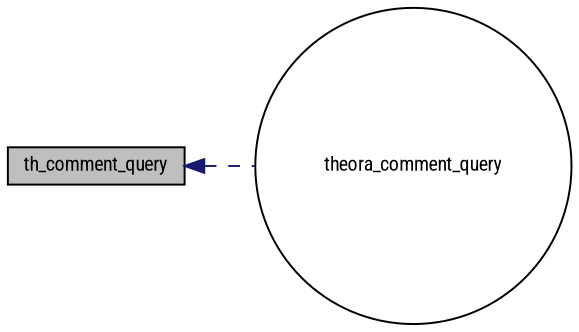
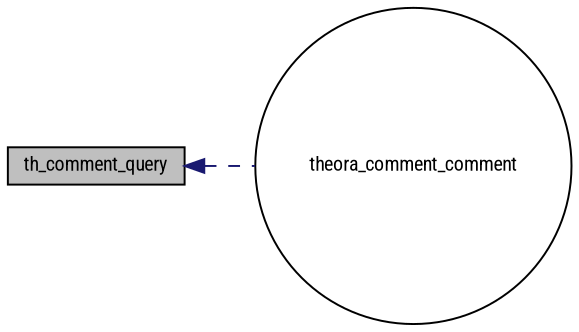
node "theora_comment_query": label "theora_comment_query" -> "theora_comment_comment"
